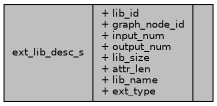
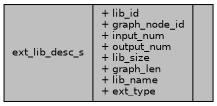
node "ext_lib_desc_s": text "+ attr_len" -> "+ graph_len"
